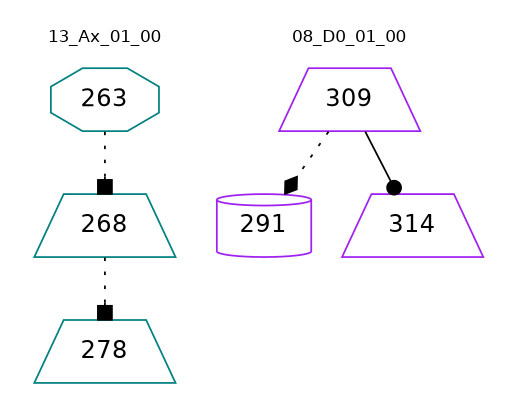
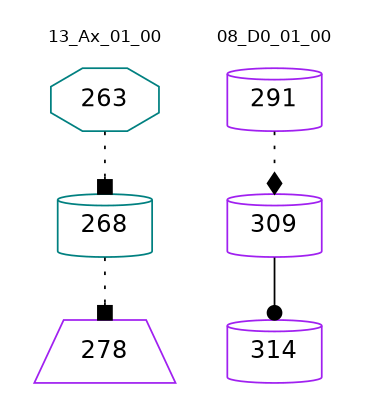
node "309": shape trapezium -> cylinder
edge "309" -> "291": reversed
node "268": shape trapezium -> cylinder
node "314": shape trapezium -> cylinder
node "278": color teal -> purple
